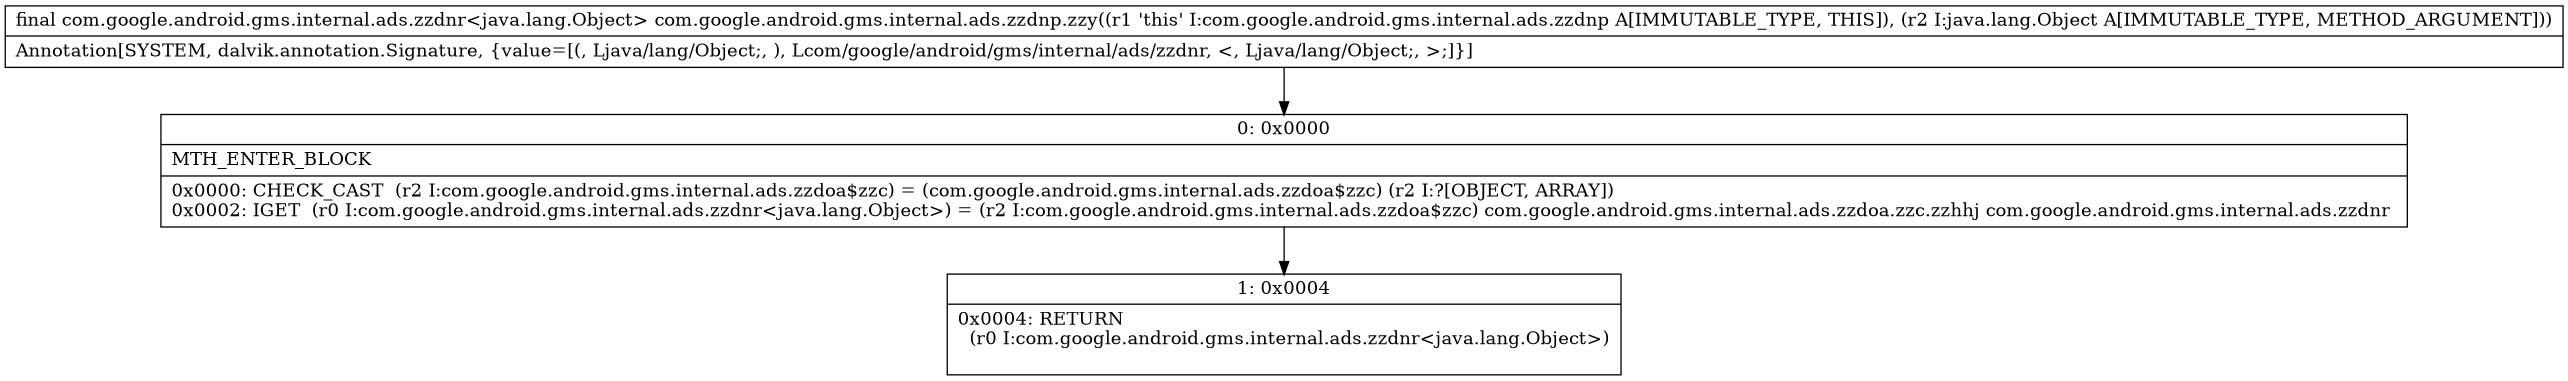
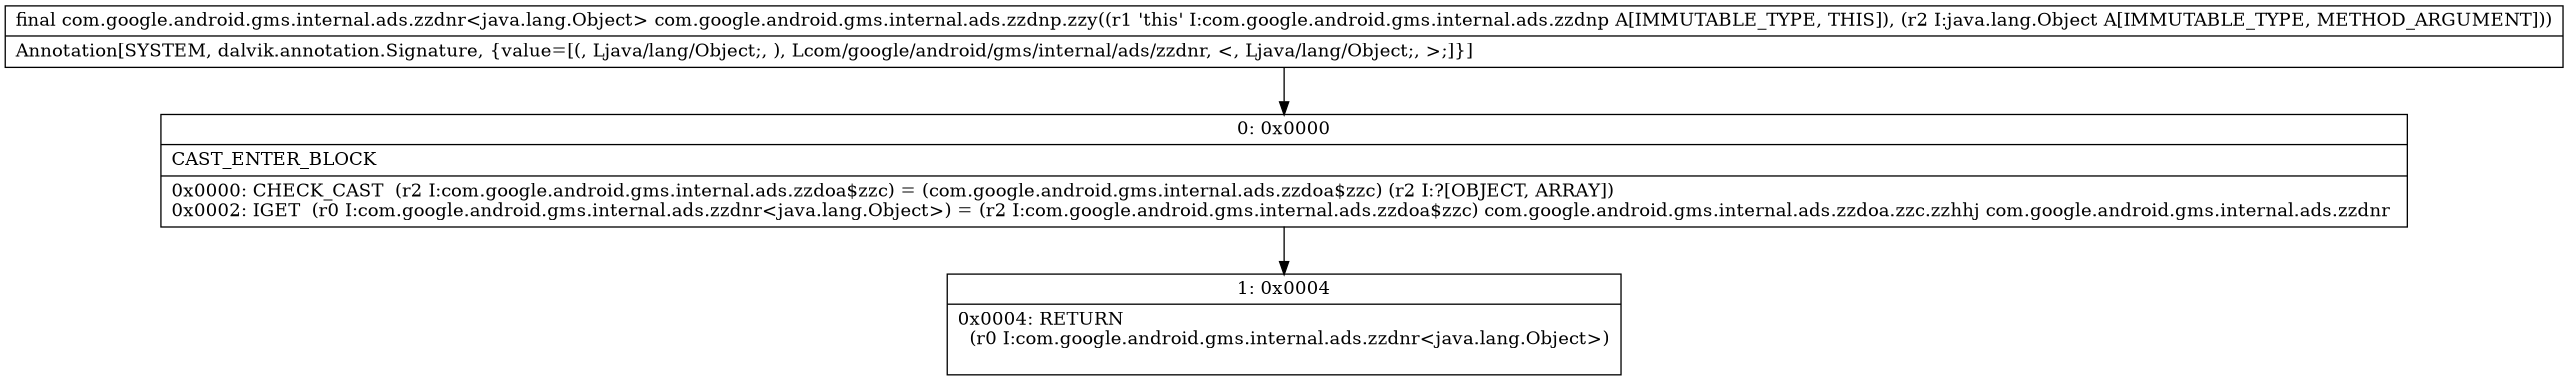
node "0: 0x0000": text "MTH_ENTER_BLOCK" -> "CAST_ENTER_BLOCK"
